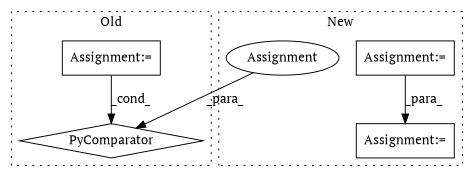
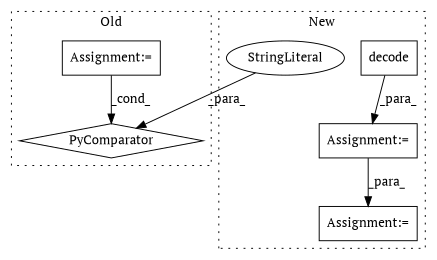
node "Assignment": label "Assignment" -> "StringLiteral"
node "decode": added
